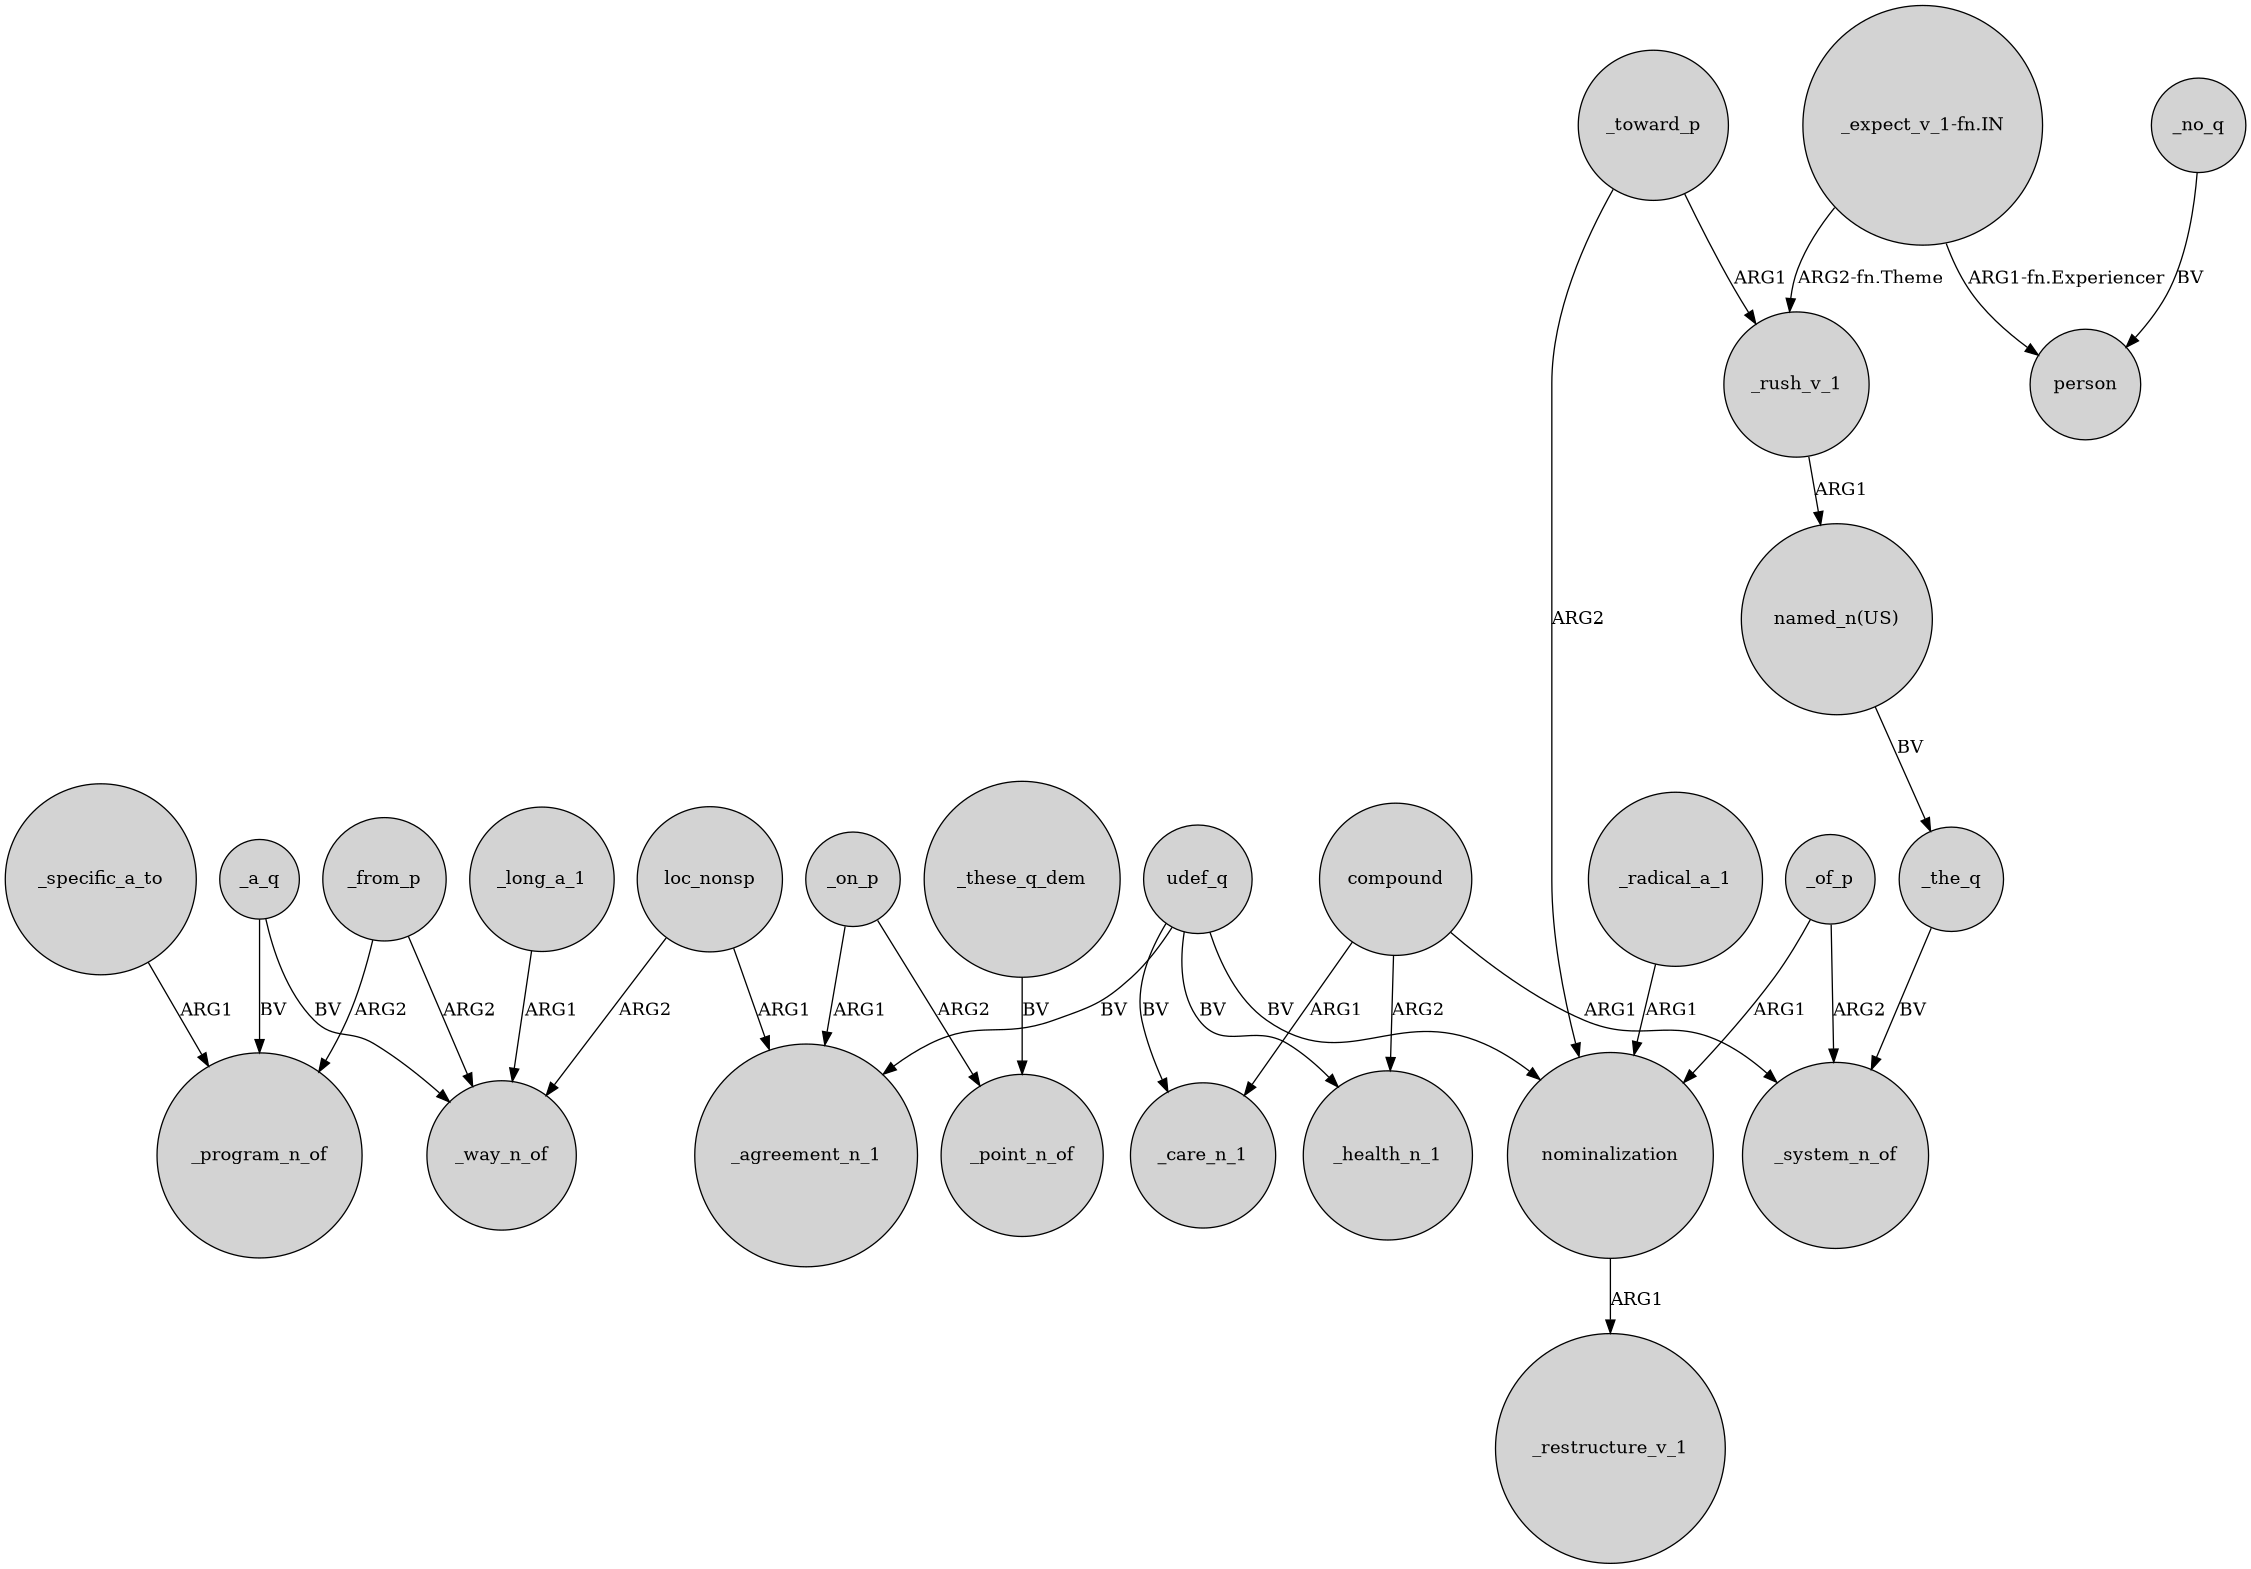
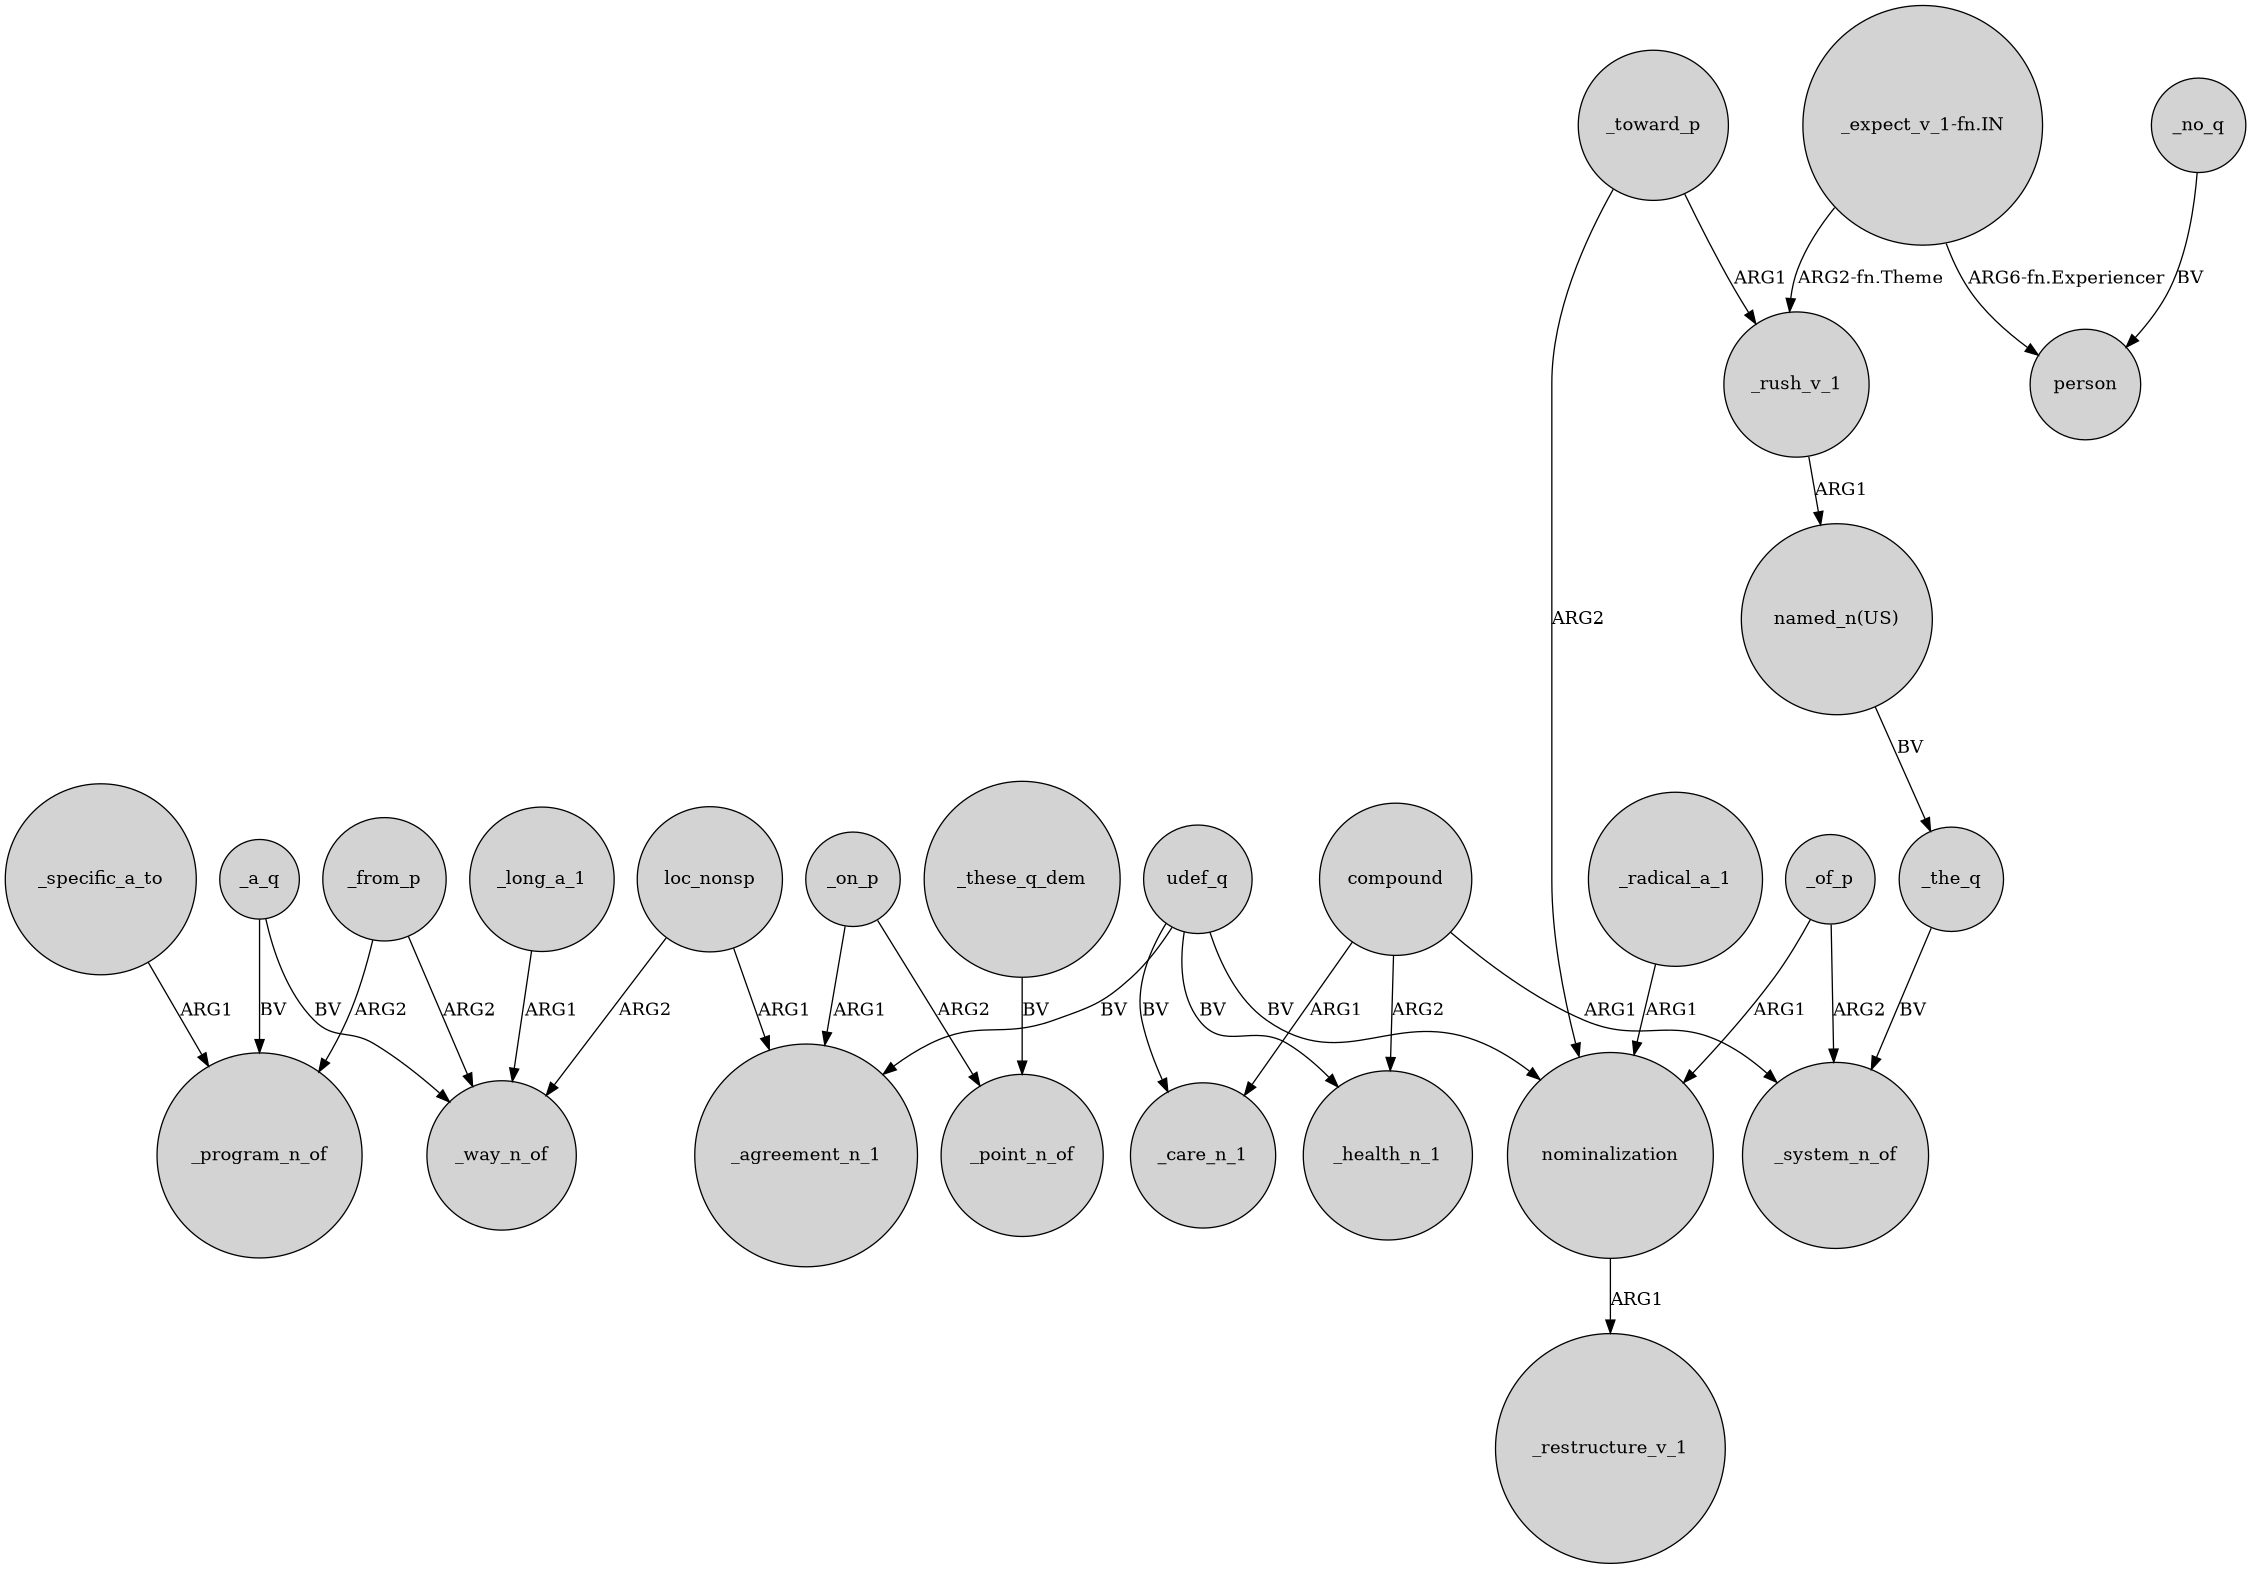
edge "_expect_v_1-fn.IN" -> "person": label "ARG1-fn.Experiencer" -> "ARG6-fn.Experiencer"
